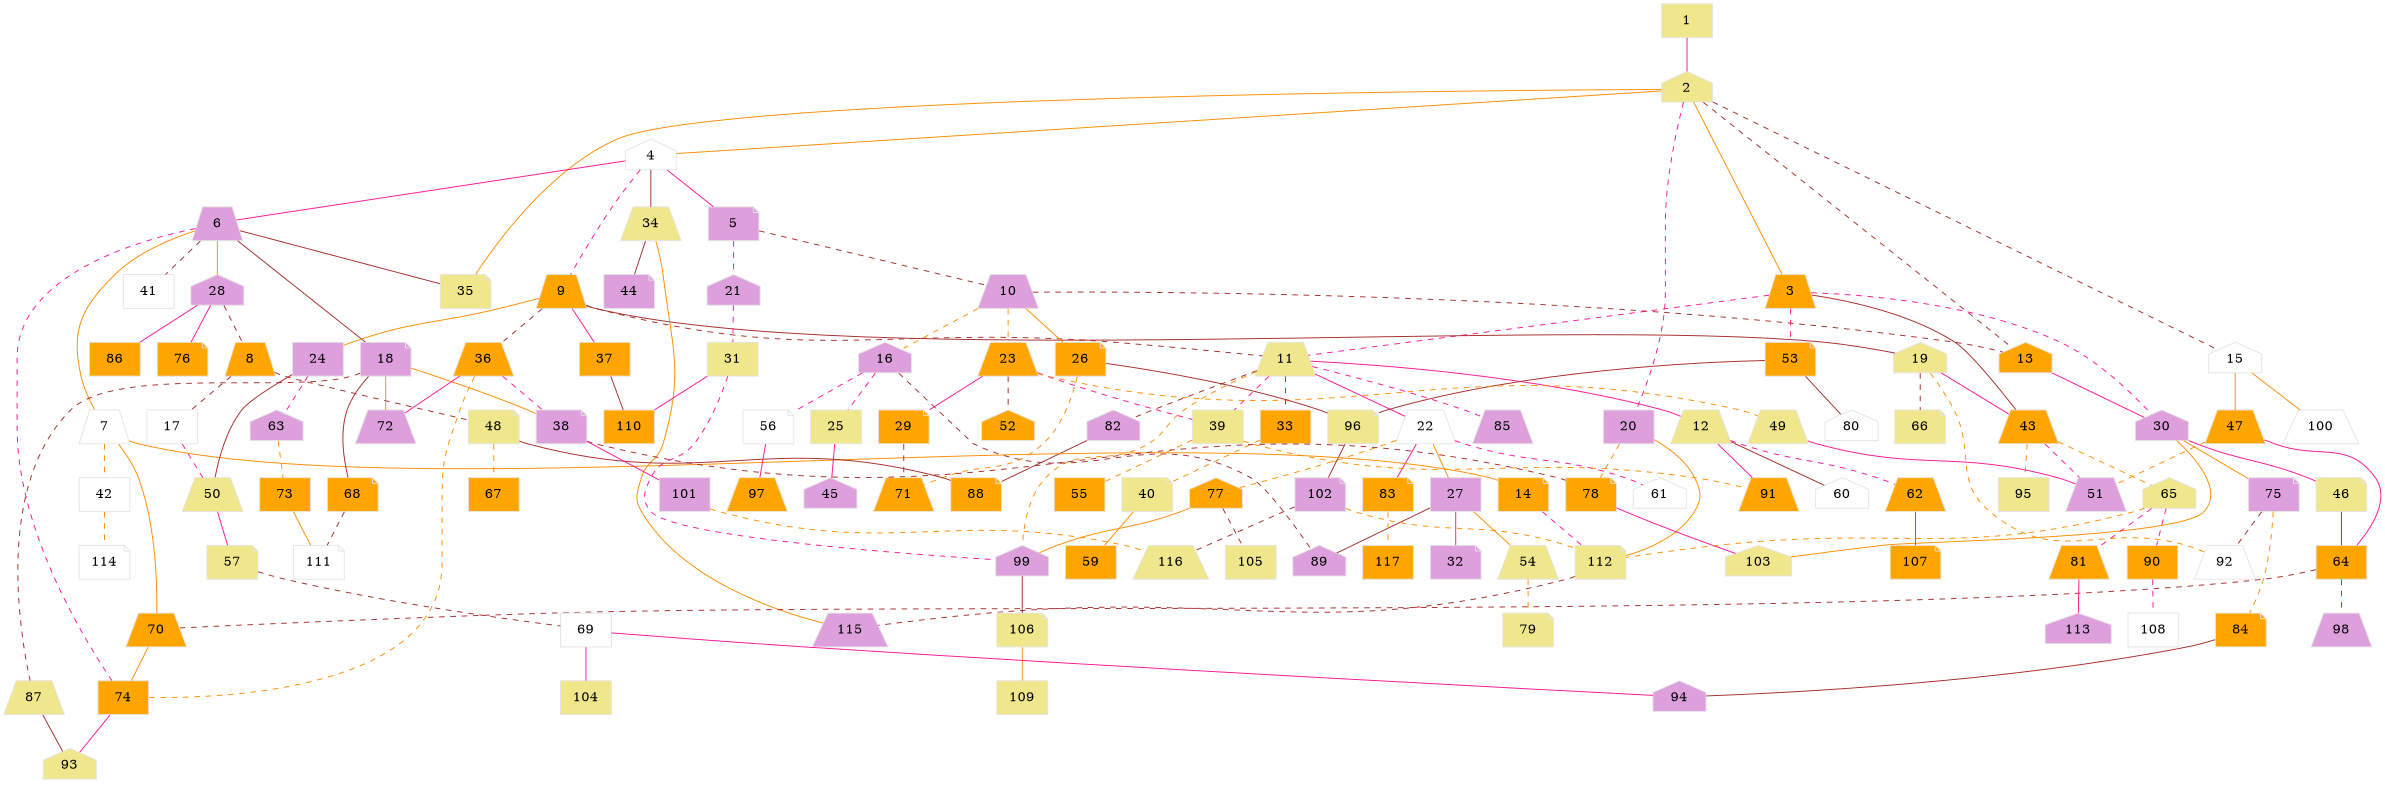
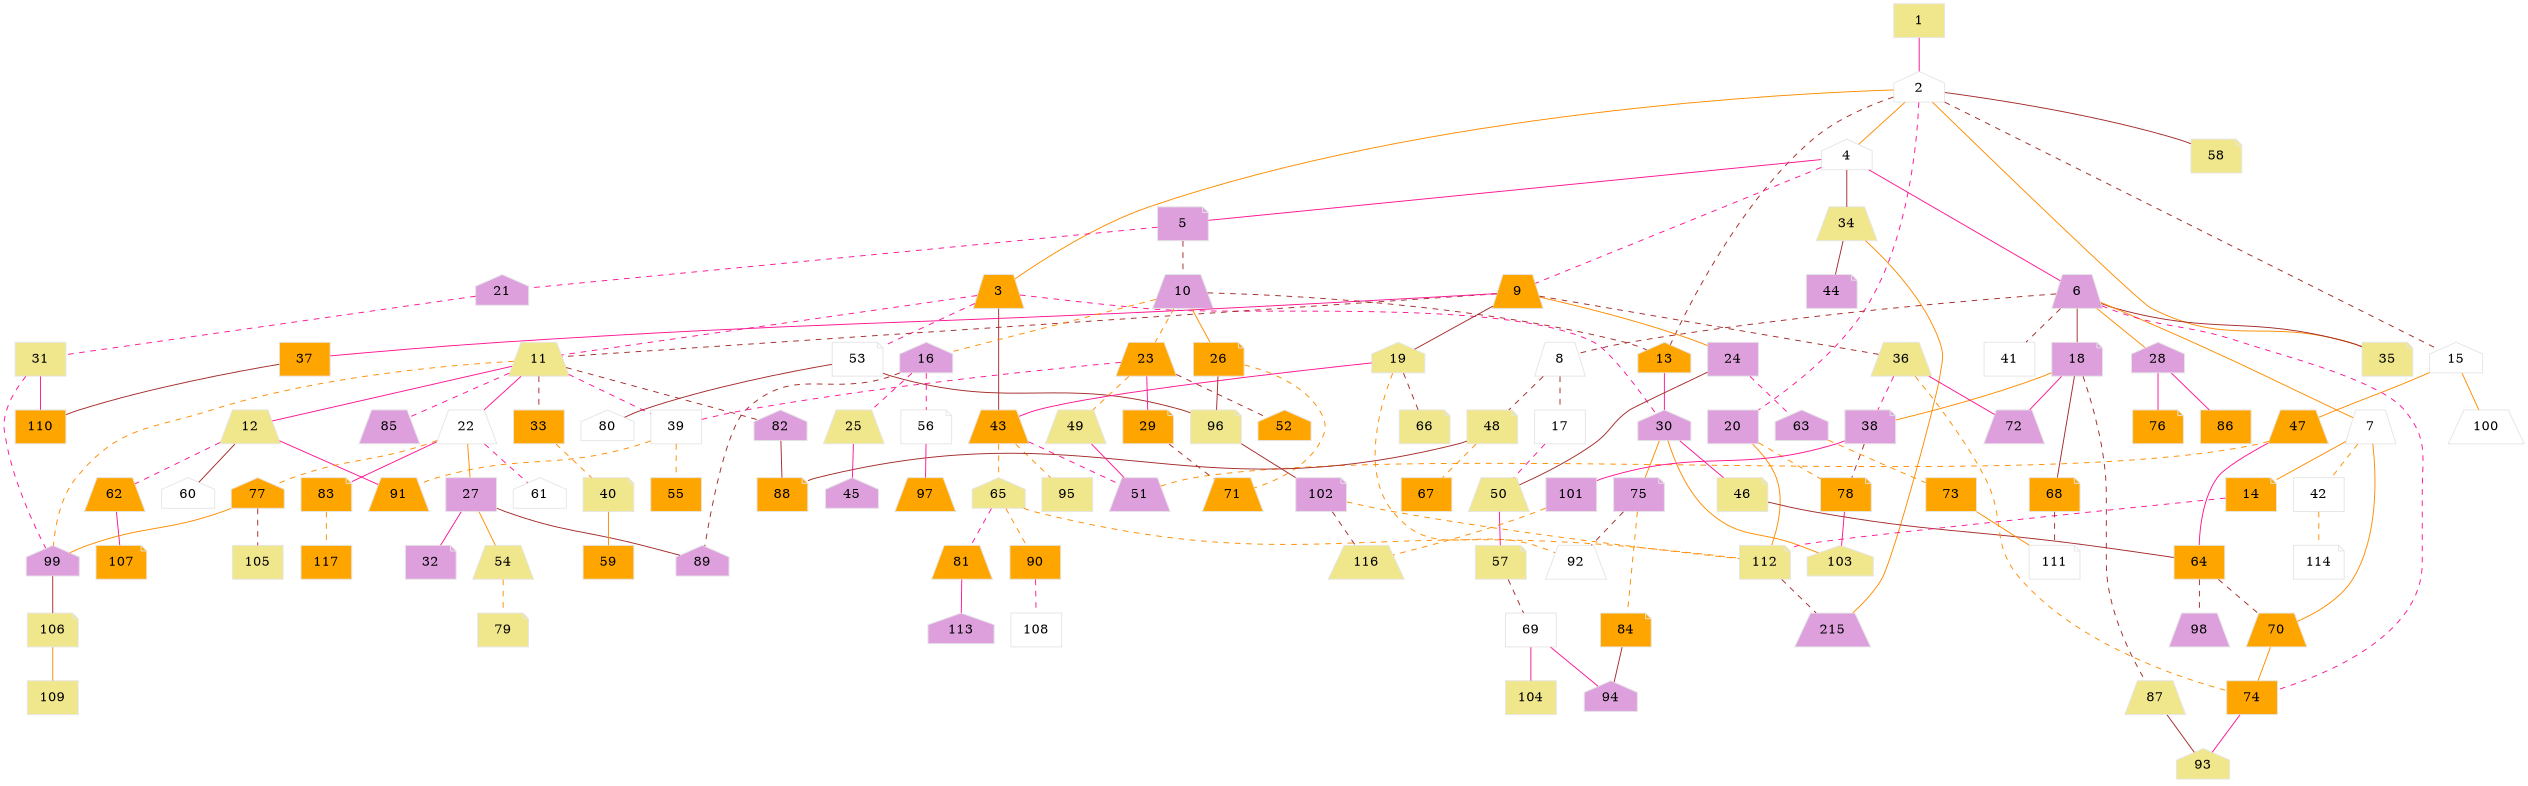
node "2": fillcolor khaki -> white
node "58": added
edge "28" -- "8": now "6" -- "8"
node "8": fillcolor orange -> white
node "36": fillcolor orange -> khaki
node "53": fillcolor orange -> white
edge "18" -- "72": color darkorange -> deeppink
node "25": shape box -> trapezium
node "39": fillcolor khaki -> white
edge "65" -- "90": color deeppink -> darkorange
node "115": label "115" -> "215"
